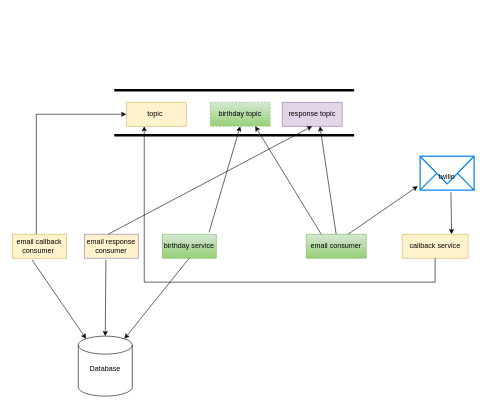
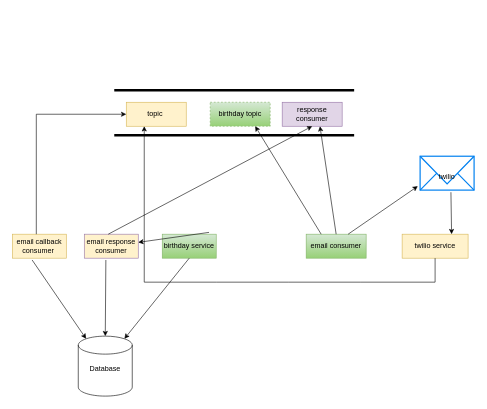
node "response topic": label "response topic" -> "response consumer"
edge "birthday service" -> "birthday topic": now "birthday service" -> "email response consumer"
node "callback service": label "callback service" -> "twilio service"
